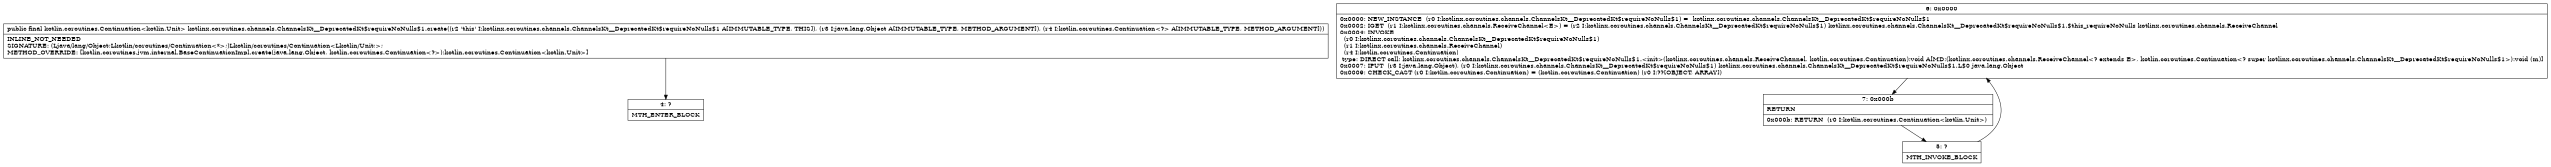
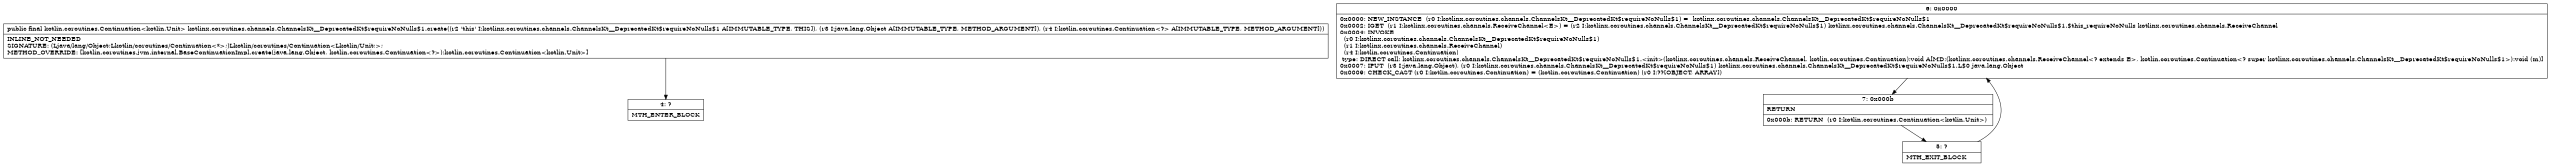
node "5: ?": text "MTH_INVOKE_BLOCK" -> "MTH_EXIT_BLOCK"
